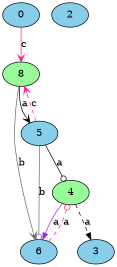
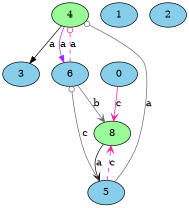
node "1": added
edge "8" -> "6": reversed
edge "5" -> "4": color black -> gray40
edge "5" -> "6": label "b" -> "c"
edge "4" -> "3": style dashed -> solid
